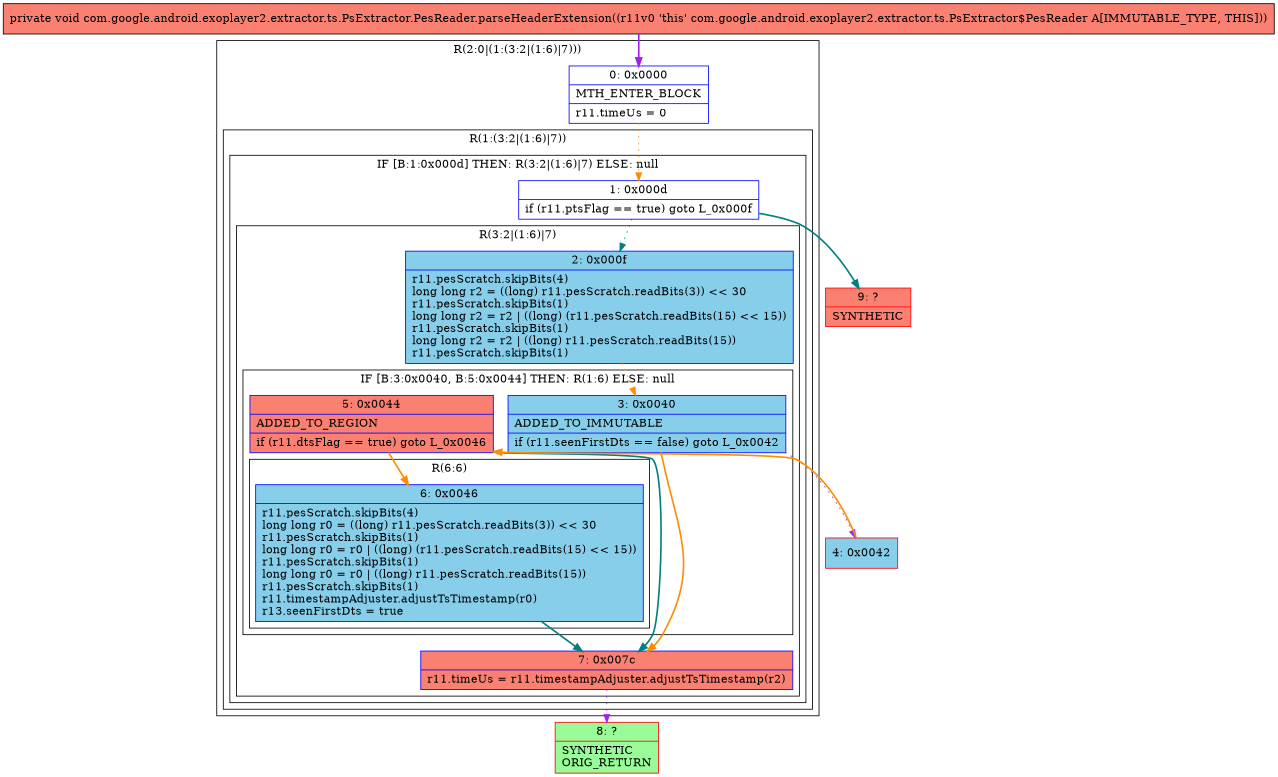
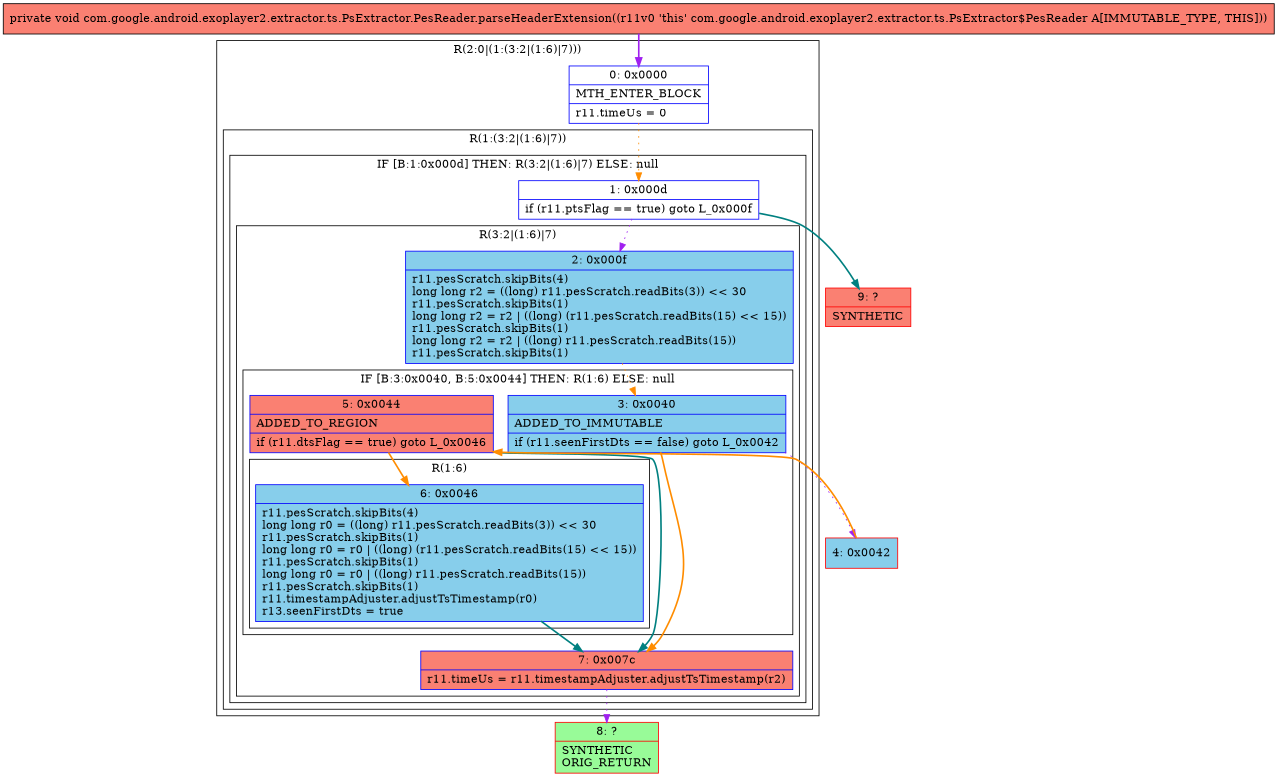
edge "1: 0x000d" -> "2: 0x000f": color teal -> purple
cluster "R(6:6)": label "R(6:6)" -> "R(1:6)"
